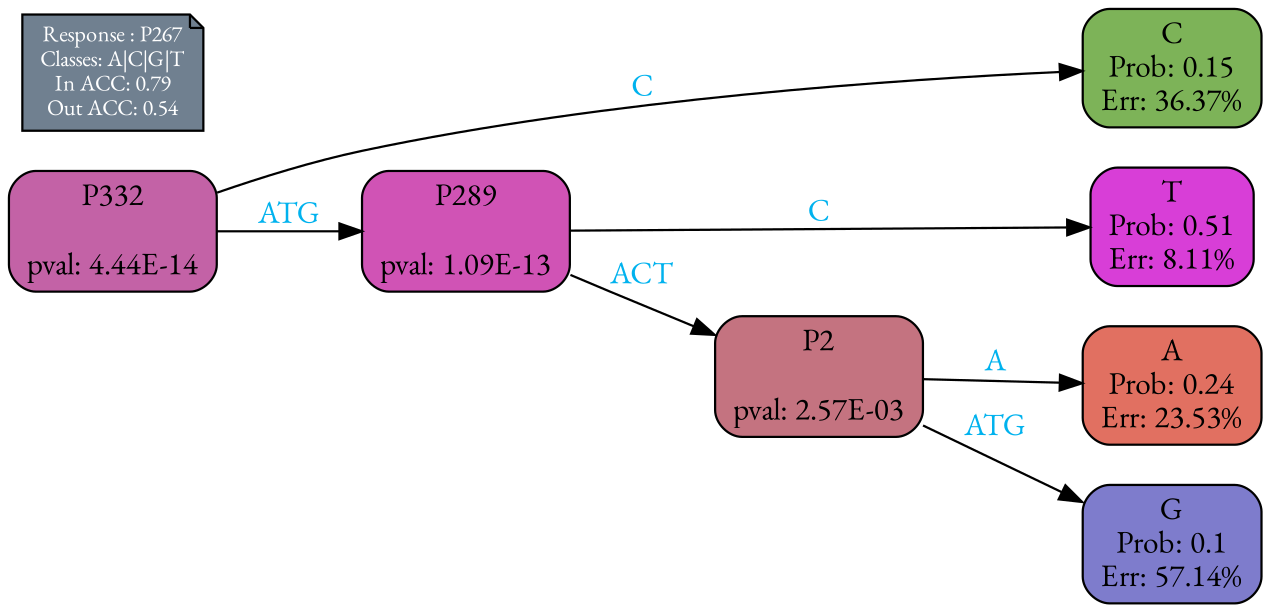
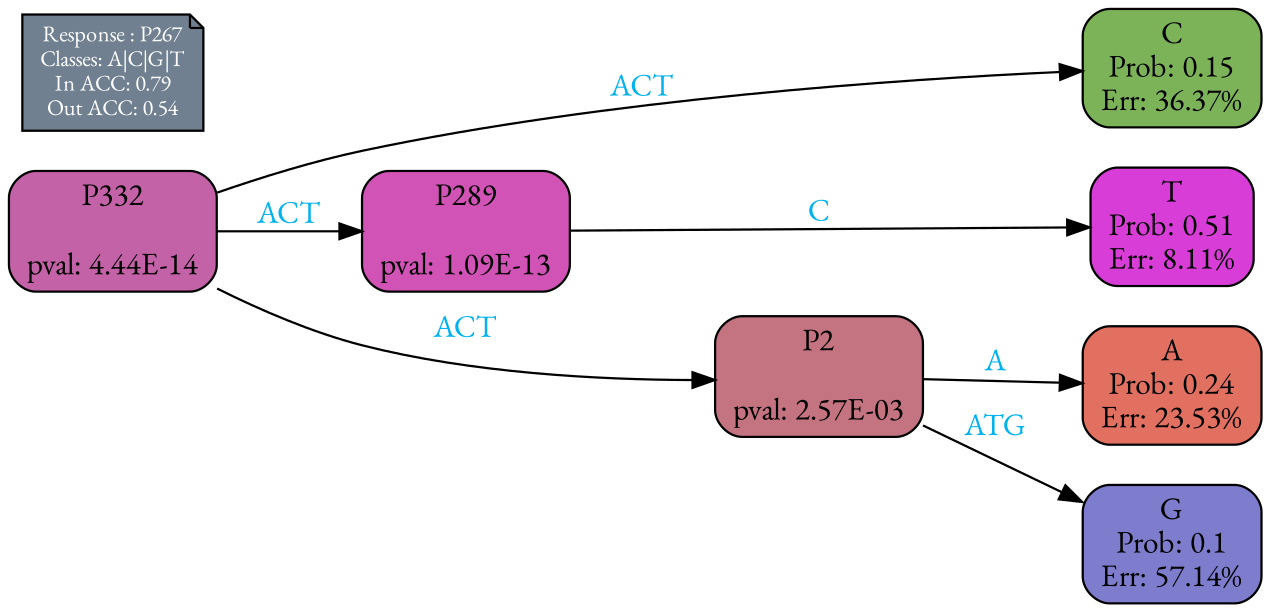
edge "P332 pval: 4.44E-14" -> "C Prob: 0.15 Err: 36.37%": label "C" -> "ACT"
edge "P332 pval: 4.44E-14" -> "P289 pval: 1.09E-13": label "ATG" -> "ACT"
edge "P289 pval: 1.09E-13" -> "P2 pval: 2.57E-03": now "P332 pval: 4.44E-14" -> "P2 pval: 2.57E-03"
